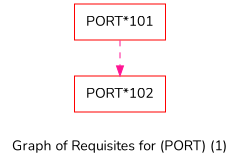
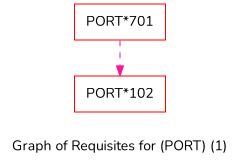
node "PORT*101": label "PORT*101" -> "PORT*701"
